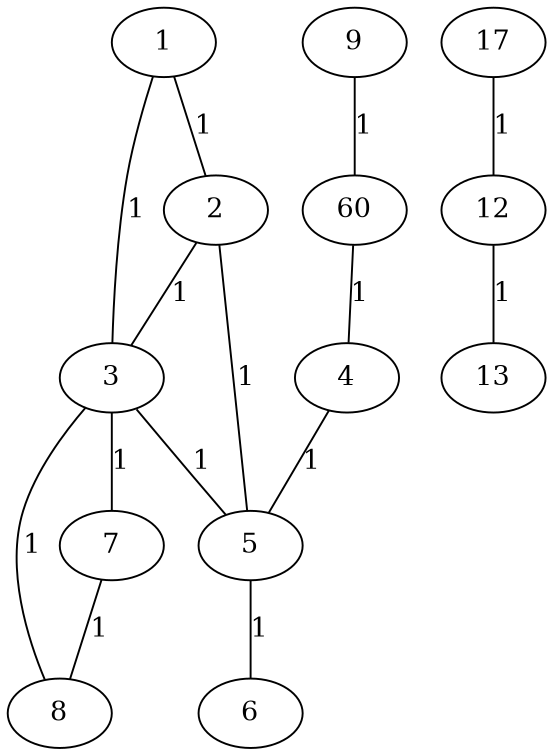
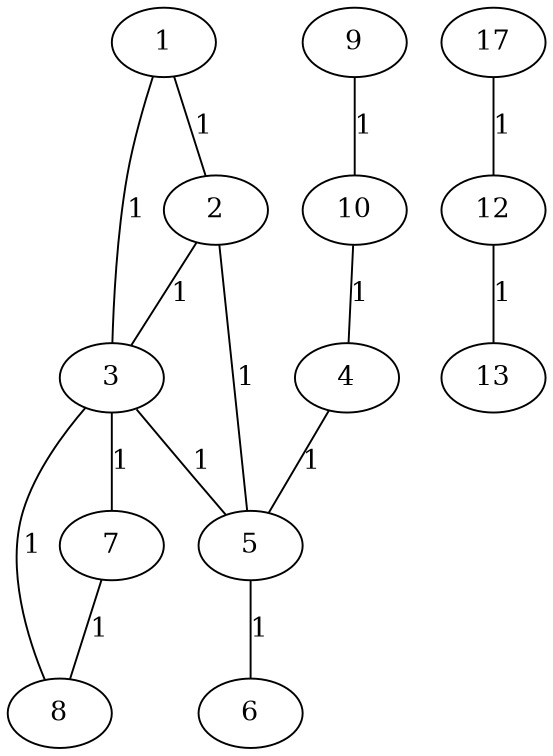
node "60": label "60" -> "10"
